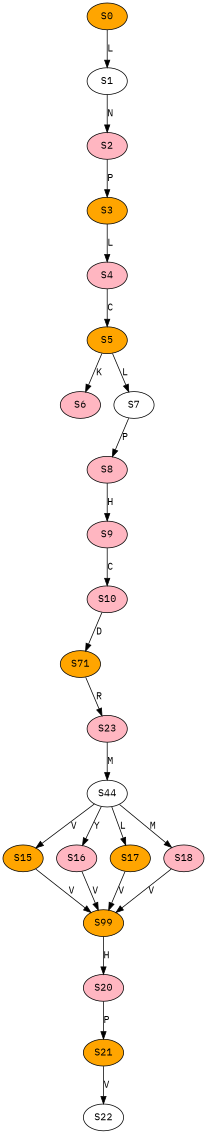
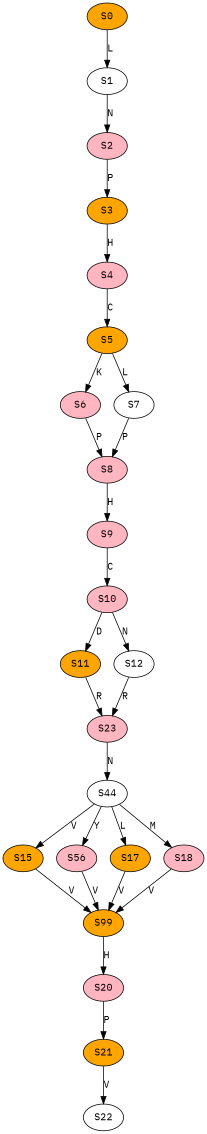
edge "S3" -> "S4": label "L" -> "H"
edge "S6" -> "S8": added, label "P"
node "S71": label "S71" -> "S11"
node "S12": added
edge "S23" -> "S44": label "M" -> "N"
node "S16": label "S16" -> "S56"
